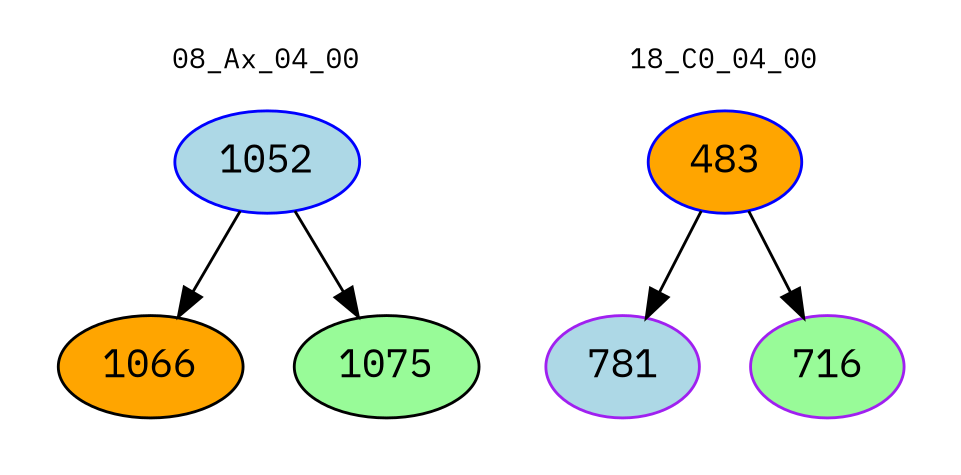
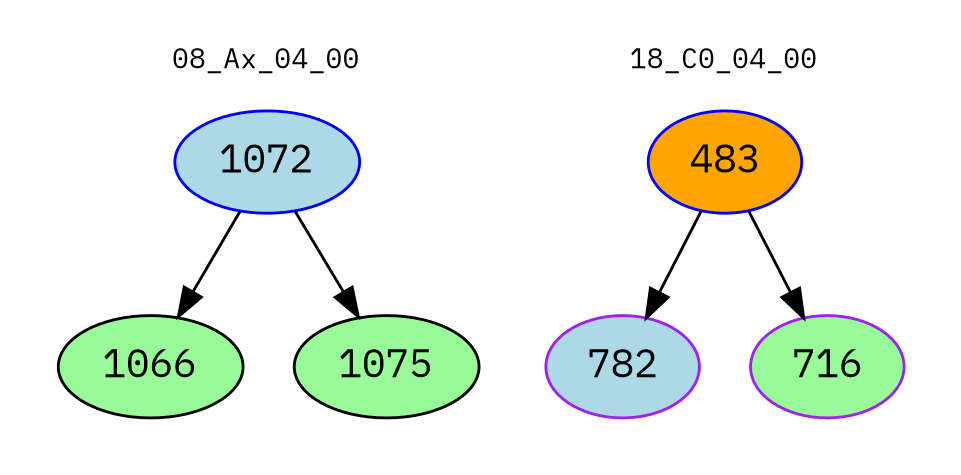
node "1052": label "1052" -> "1072"
node "1066": fillcolor orange -> palegreen
node "781": label "781" -> "782"
